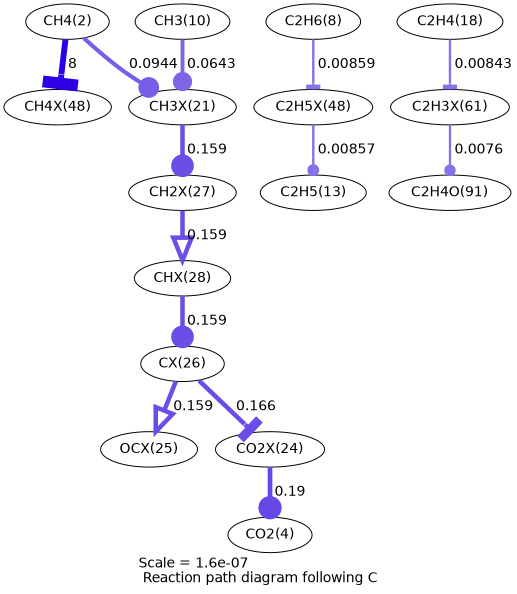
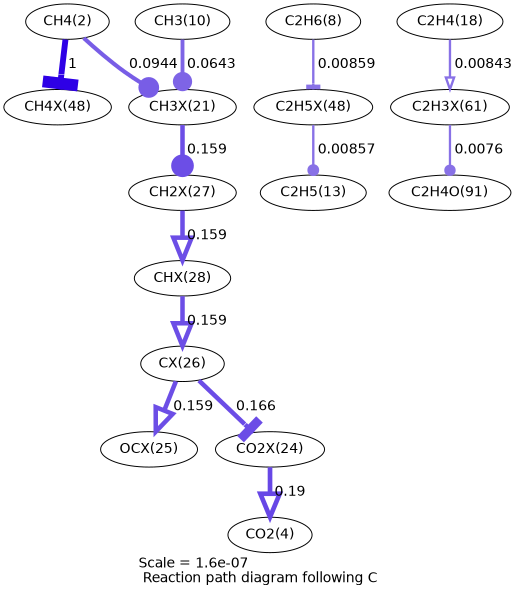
edge "C2H4(18)" -> "C2H3X(61)": arrowhead tee -> onormal
edge "CH4(2)" -> "CH4X(48)": label " 8" -> " 1"
edge "CHX(28)" -> "CX(26)": arrowhead dot -> onormal
edge "CO2X(24)" -> "CO2(4)": arrowhead dot -> onormal
